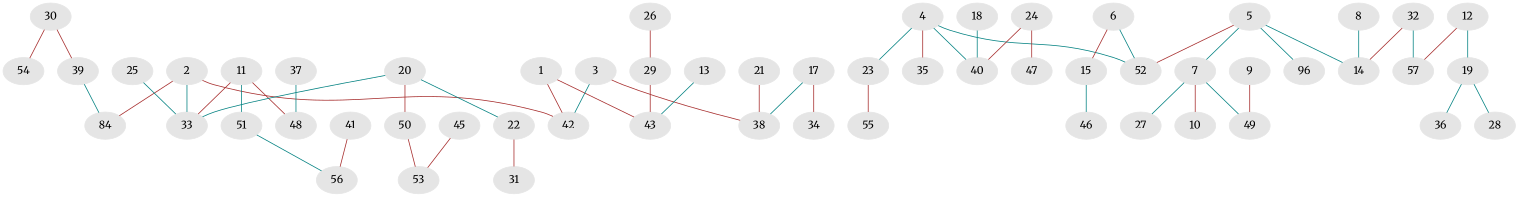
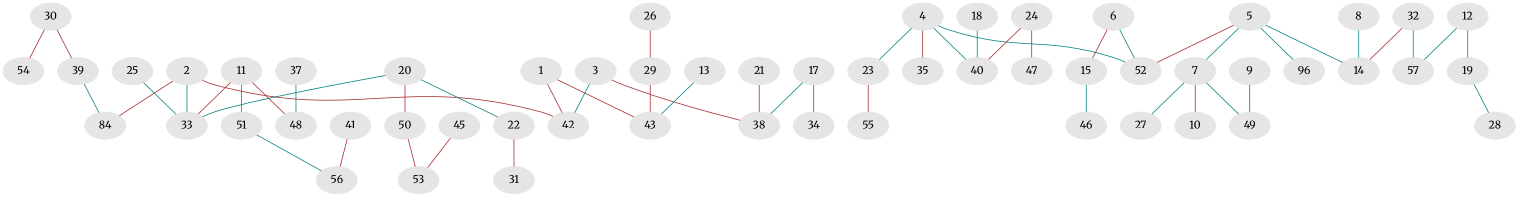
edge "12" -- "57": color brown -> teal
node "36": removed
